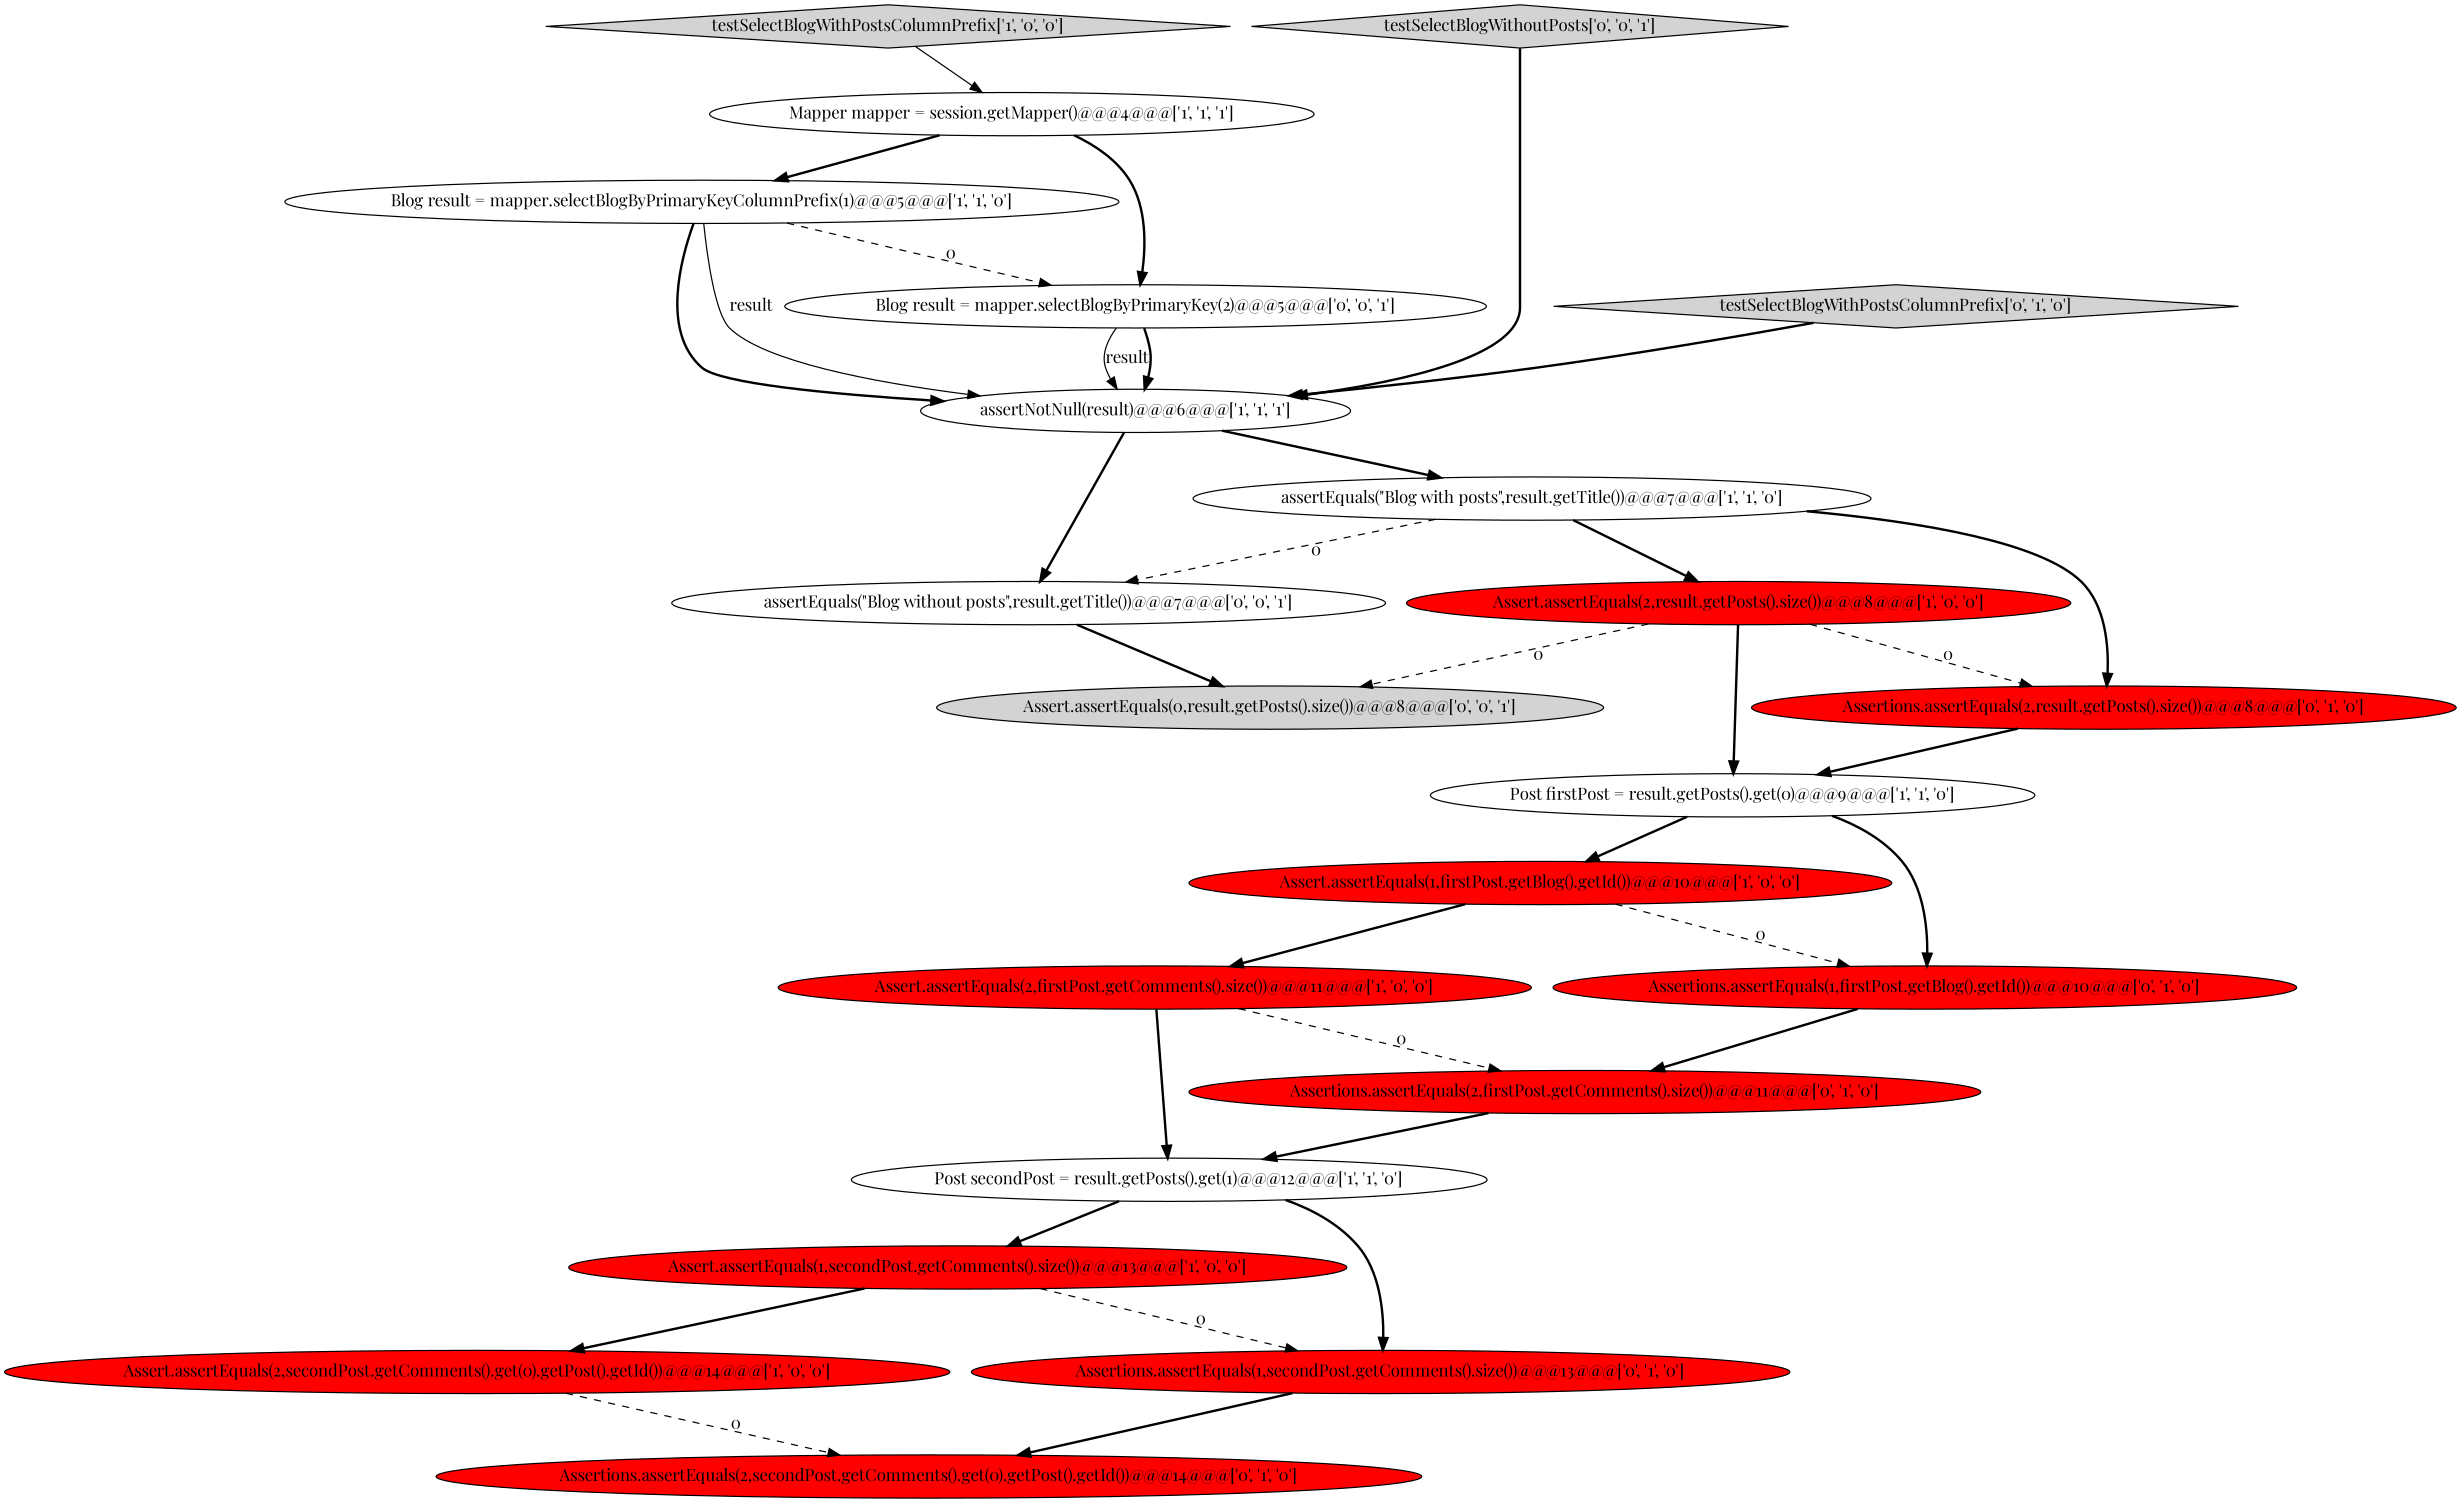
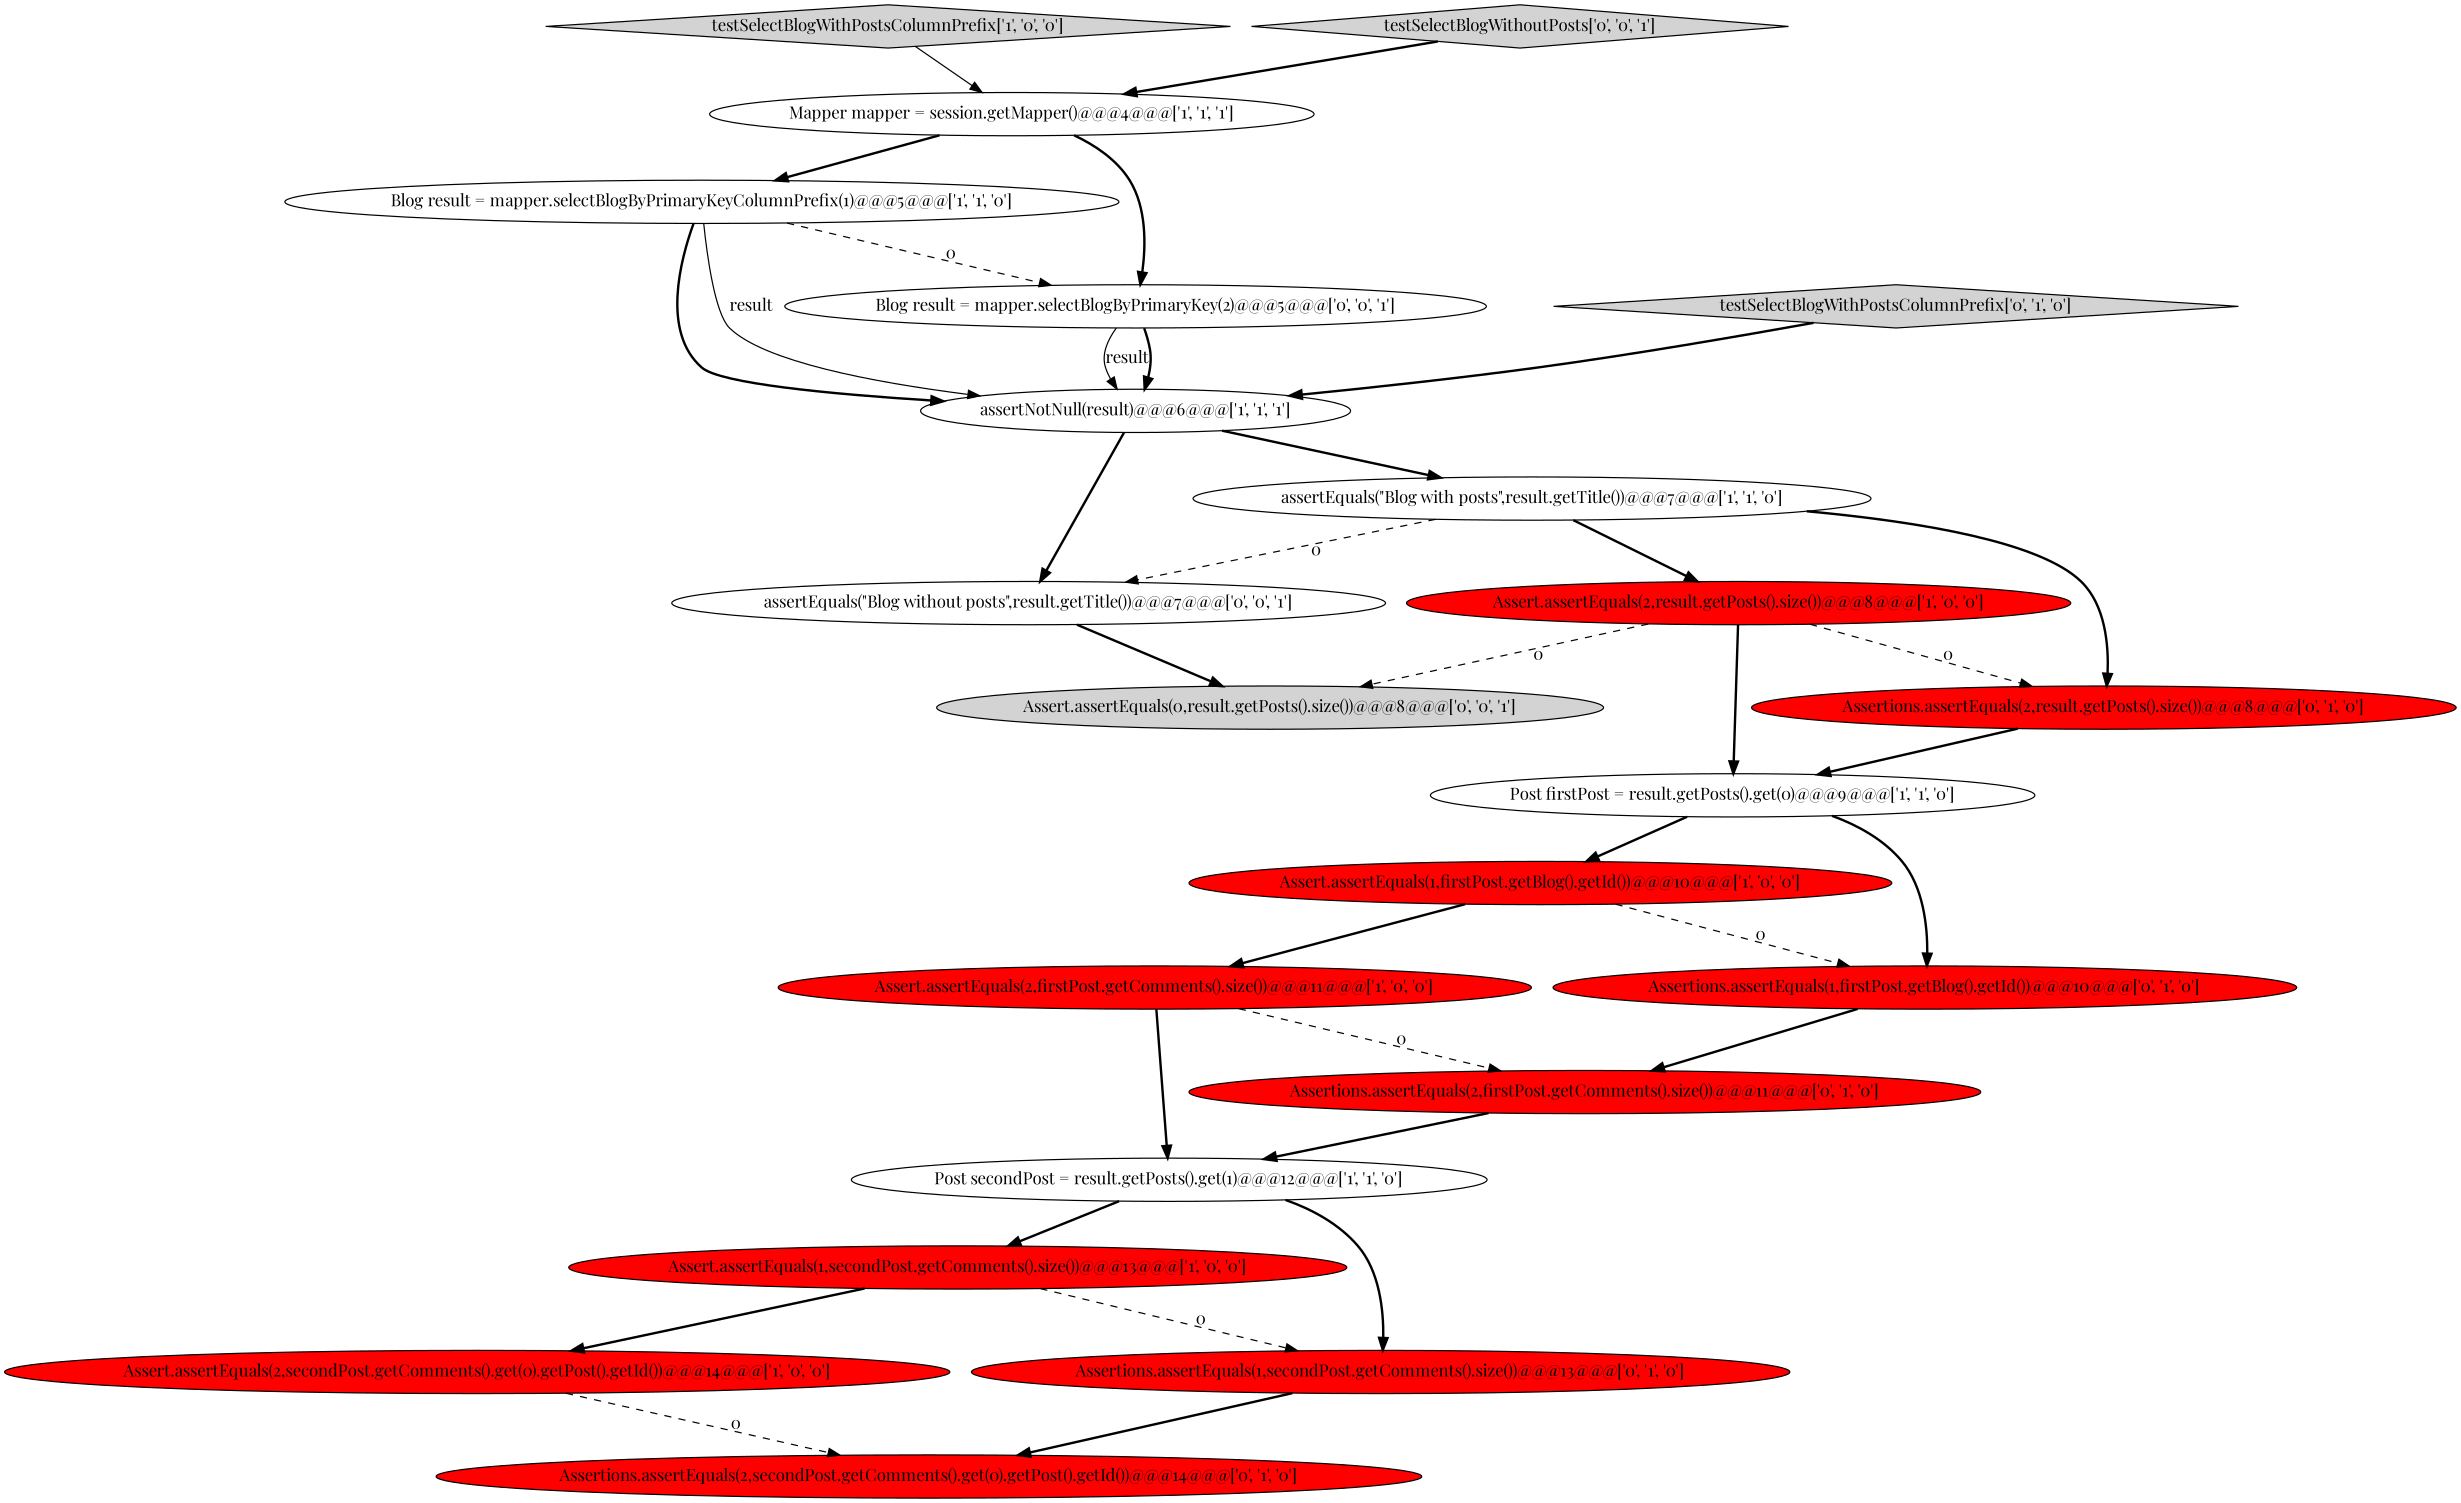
edge "testSelectBlogWithoutPosts['0', '0', '1']" -> "assertNotNull(result)@@@6@@@['1', '1', '1']": now "testSelectBlogWithoutPosts['0', '0', '1']" -> "Mapper mapper = session.getMapper()@@@4@@@['1', '1', '1']"
